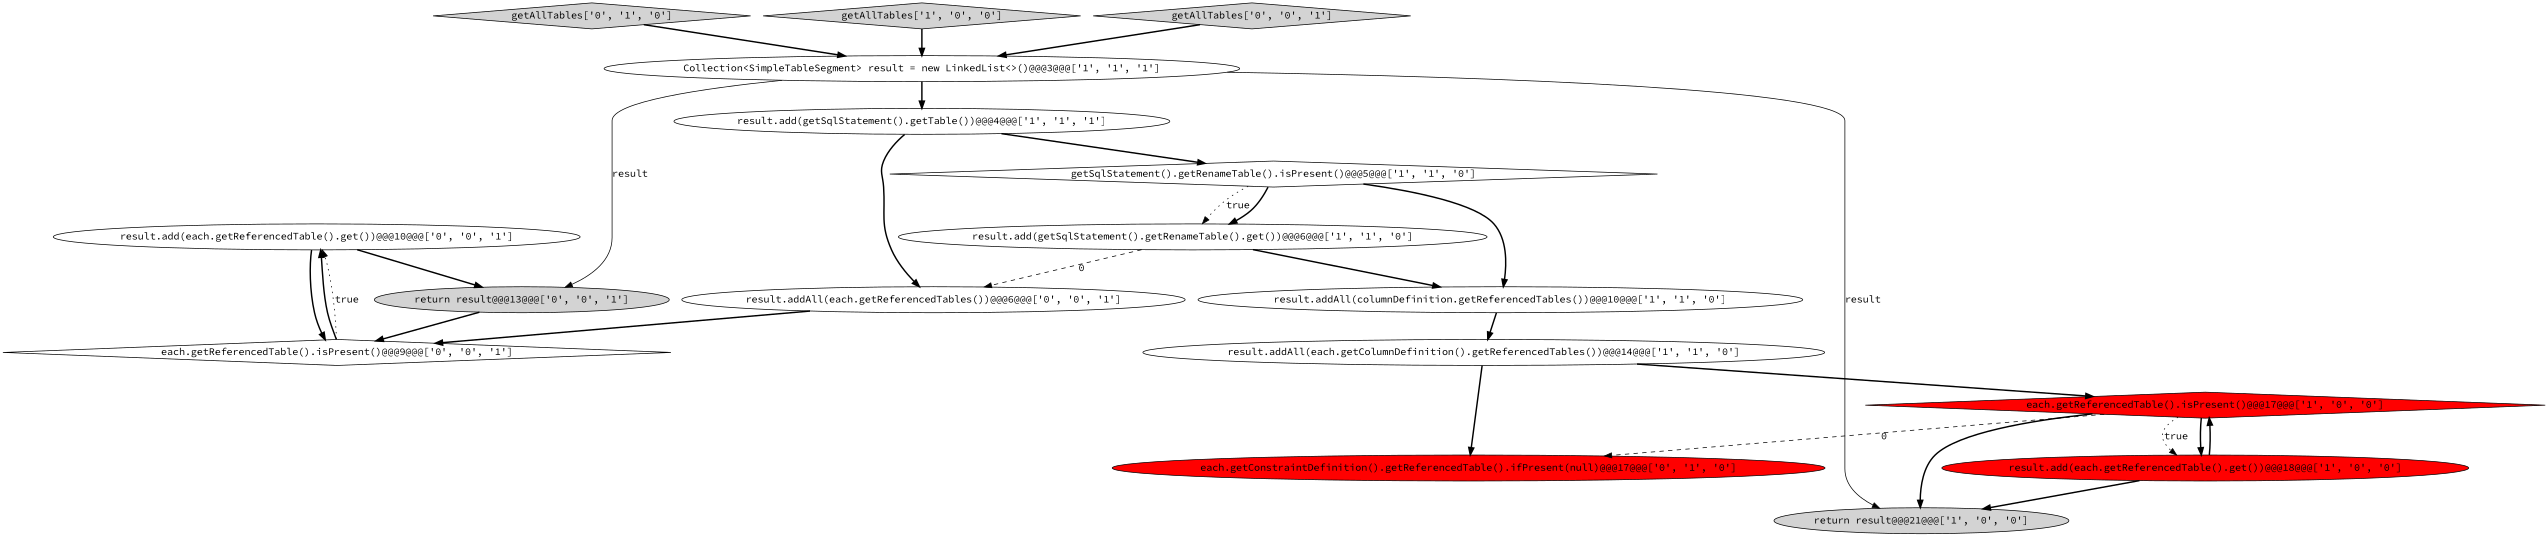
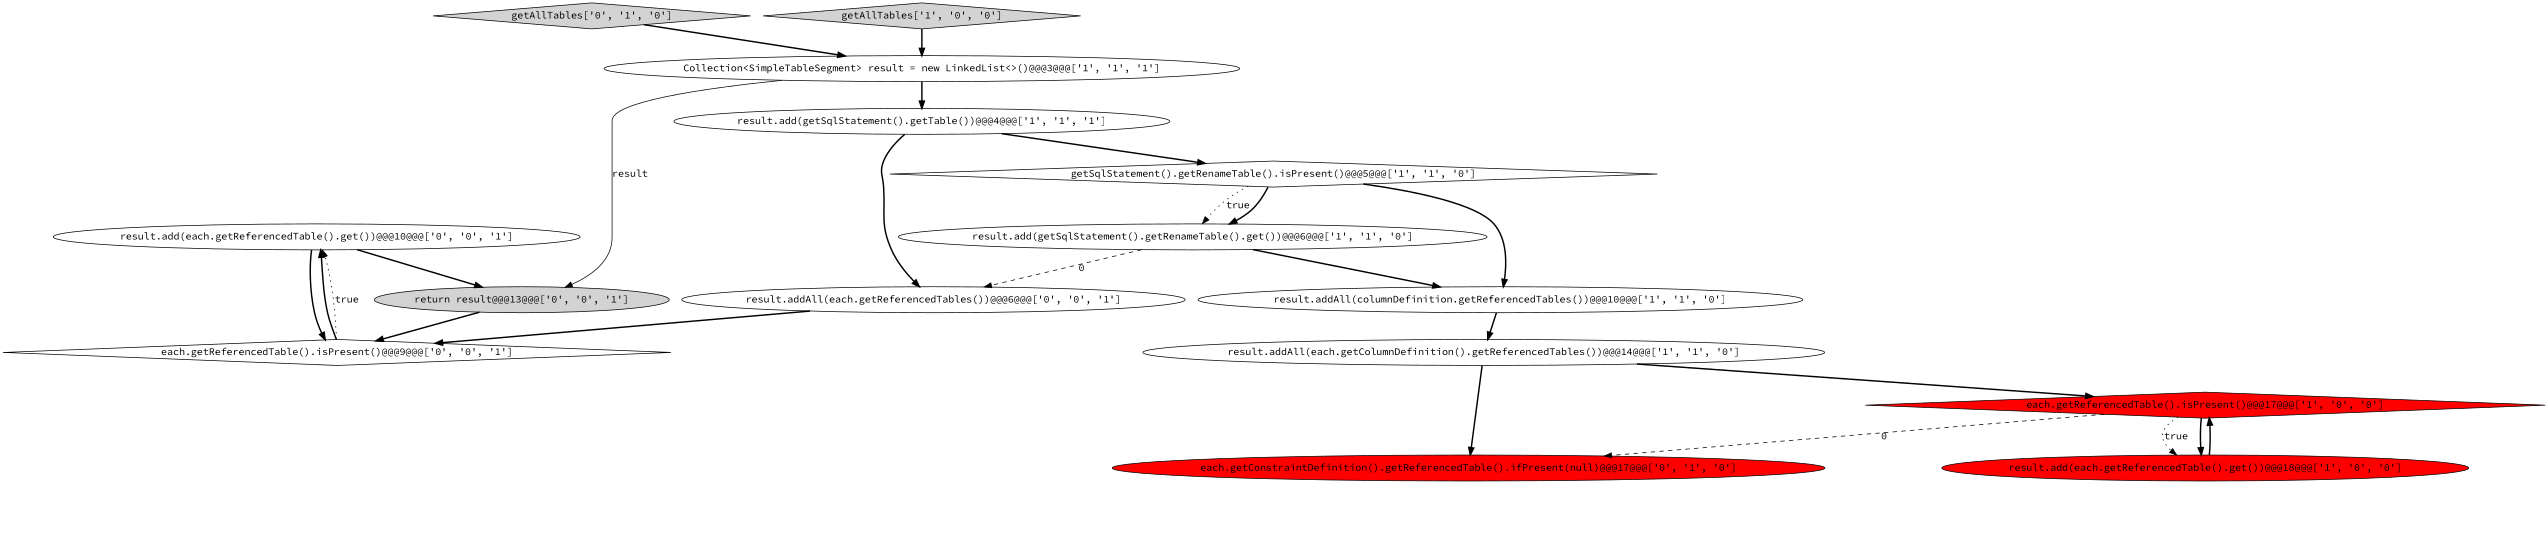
node "getAllTables['0', '0', '1']": removed
node "return result@@@21@@@['1', '0', '0']": removed
